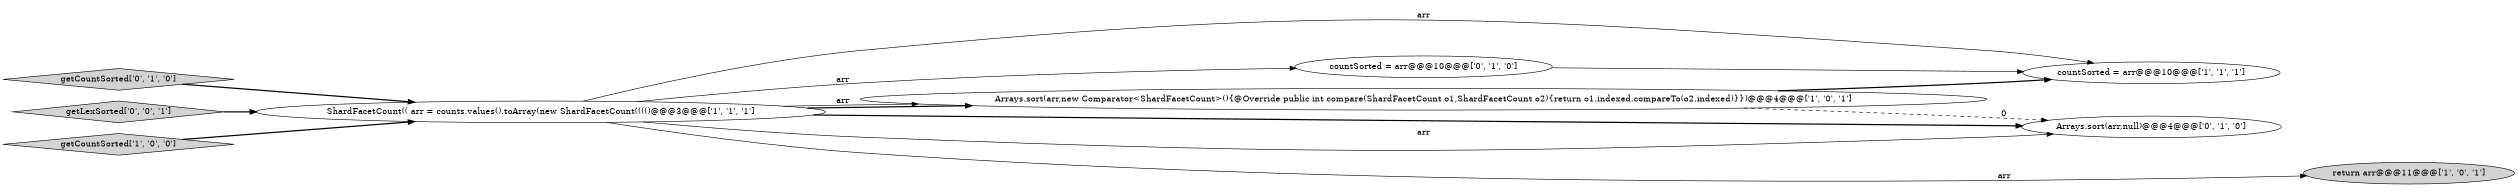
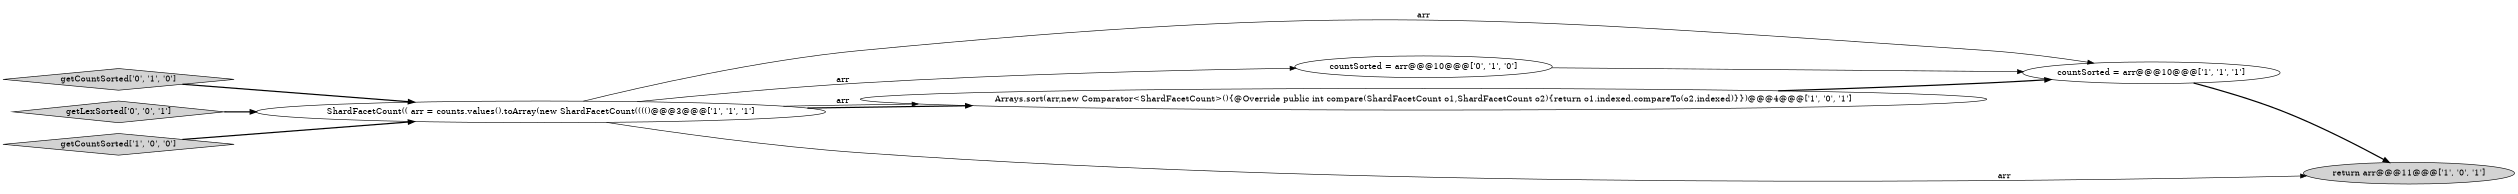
edge "countSorted = arr@@@10@@@['1', '1', '1']" -> "return arr@@@11@@@['1', '0', '1']": added
node "Arrays.sort(arr,null)@@@4@@@['0', '1', '0']": removed
